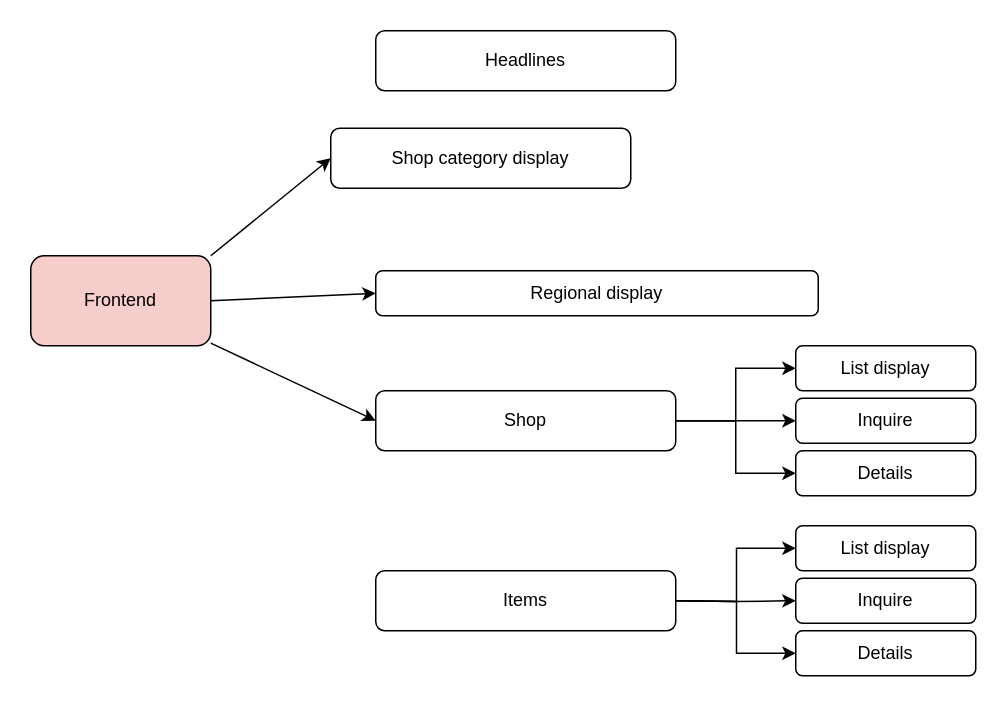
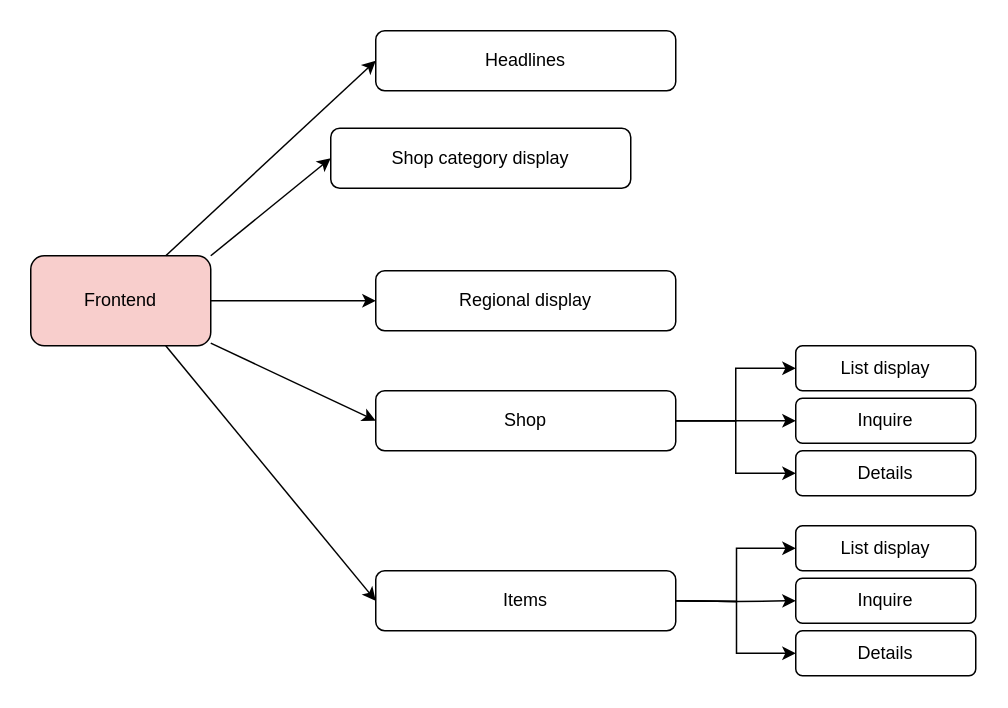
edge "Frontend" -> "Headlines": added
node "Regional display": size 443x45 -> 300x60
edge "Frontend" -> "Items": added
